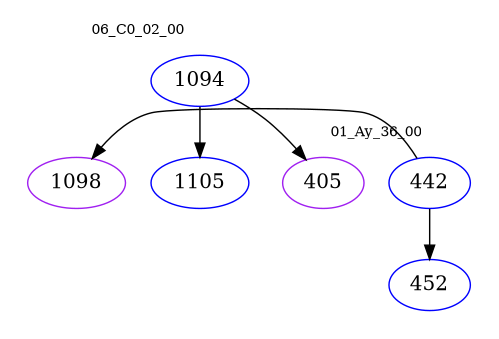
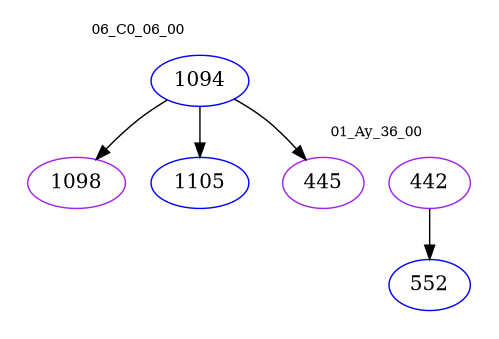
cluster "06_C0_02_00": label "06_C0_02_00" -> "06_C0_06_00"
edge "442" -> "1098": now "1094" -> "1098"
node "405": label "405" -> "445"
node "442": color blue -> purple
node "452": label "452" -> "552"
